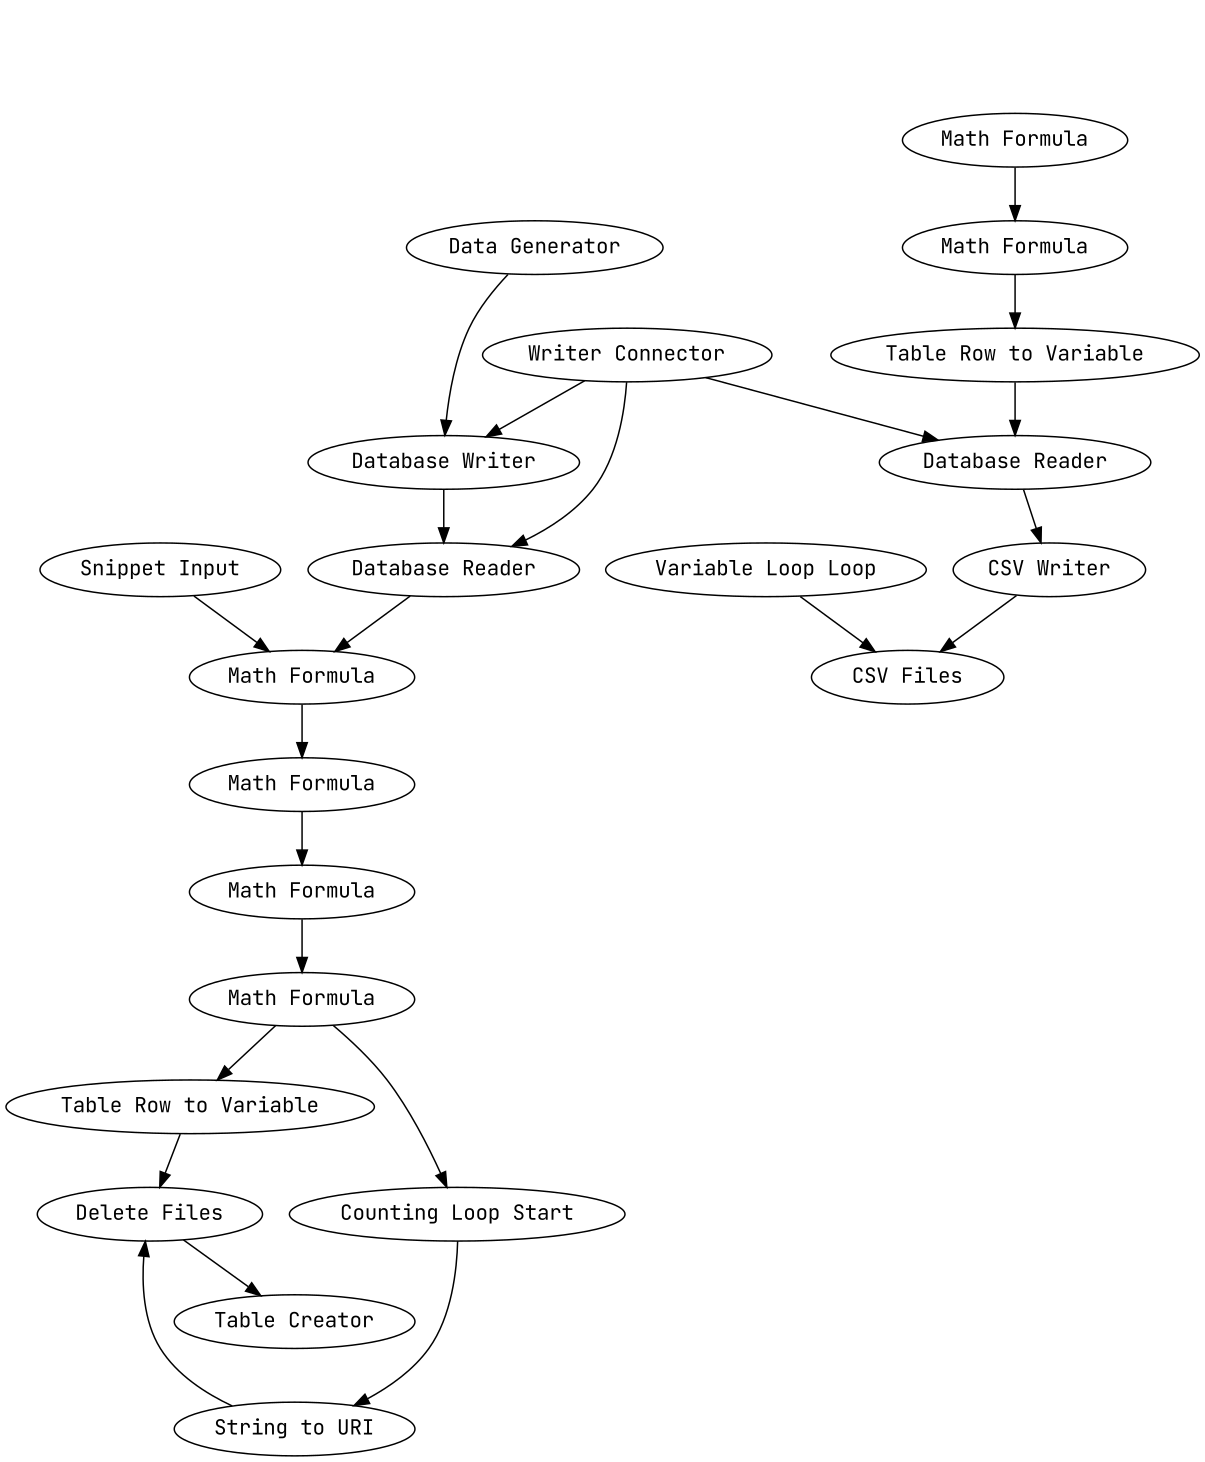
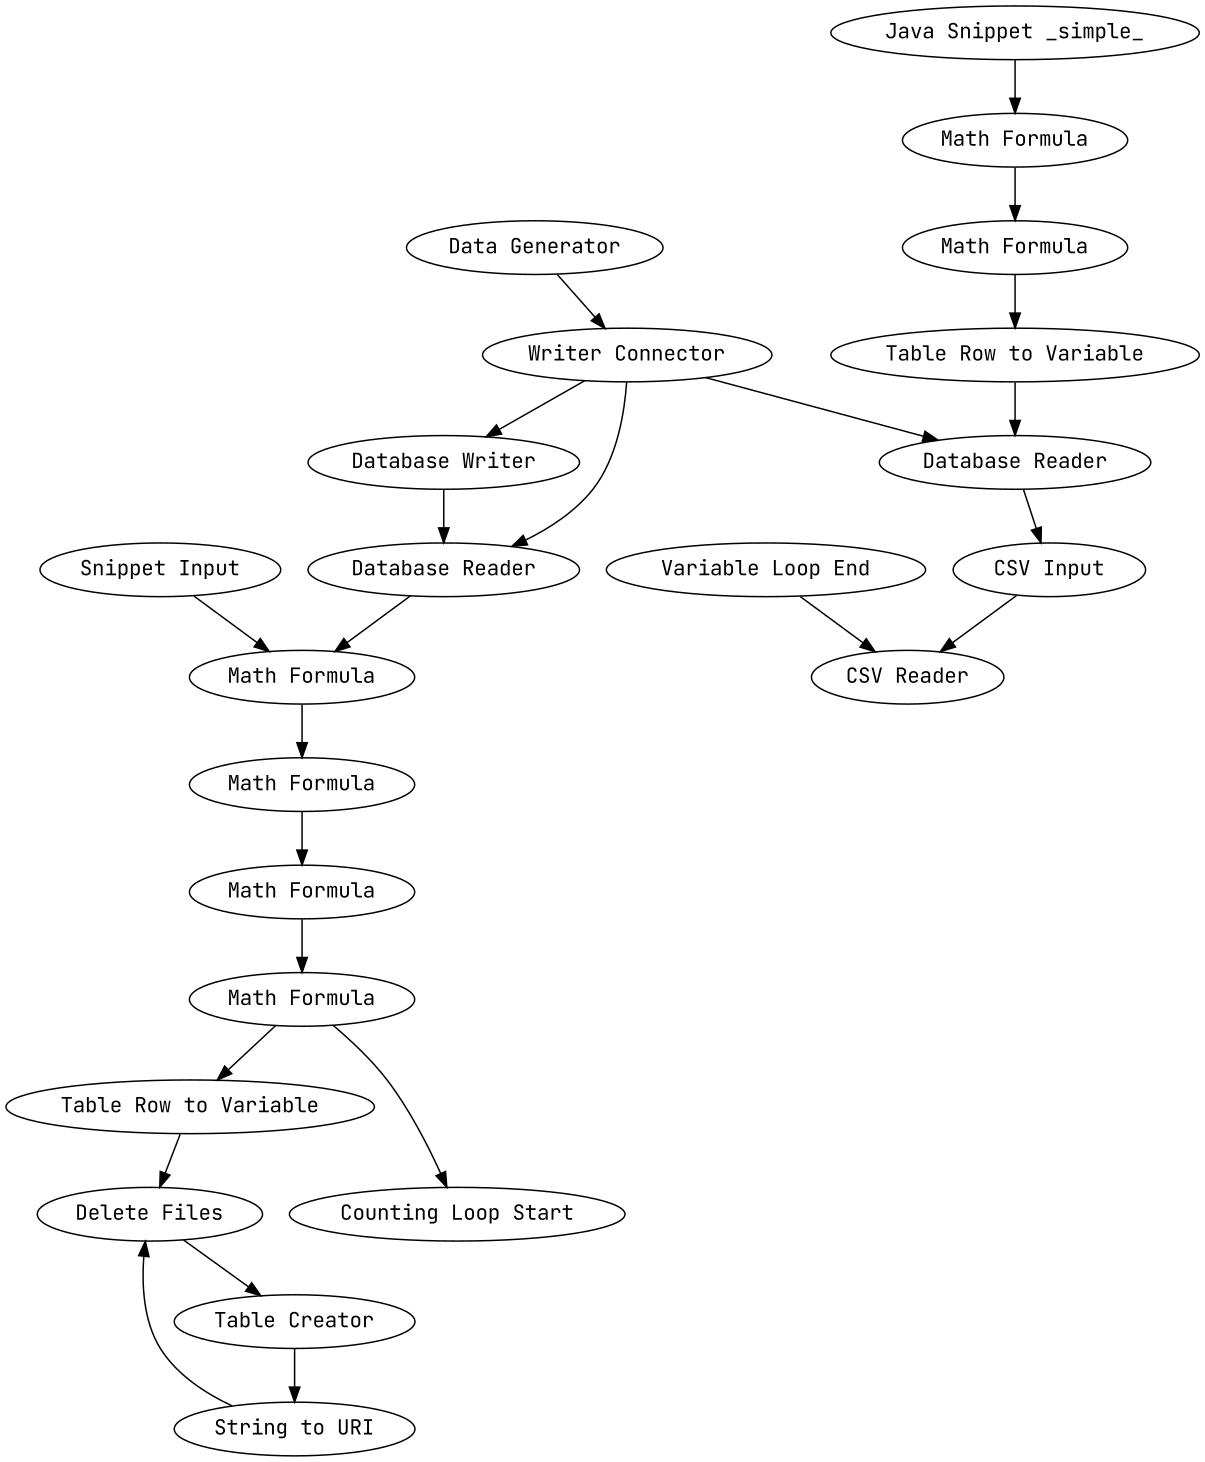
node "Java Snippet _simple_": added
edge "Data Generator" -> "Database Writer": now "Data Generator" -> "Writer Connector"
node "Variable Loop Loop": label "Variable Loop Loop" -> "Variable Loop End"
node "CSV Writer": label "CSV Writer" -> "CSV Input"
node "CSV Files": label "CSV Files" -> "CSV Reader"
edge "Counting Loop Start" -> "String to URI": now "Table Creator" -> "String to URI"
